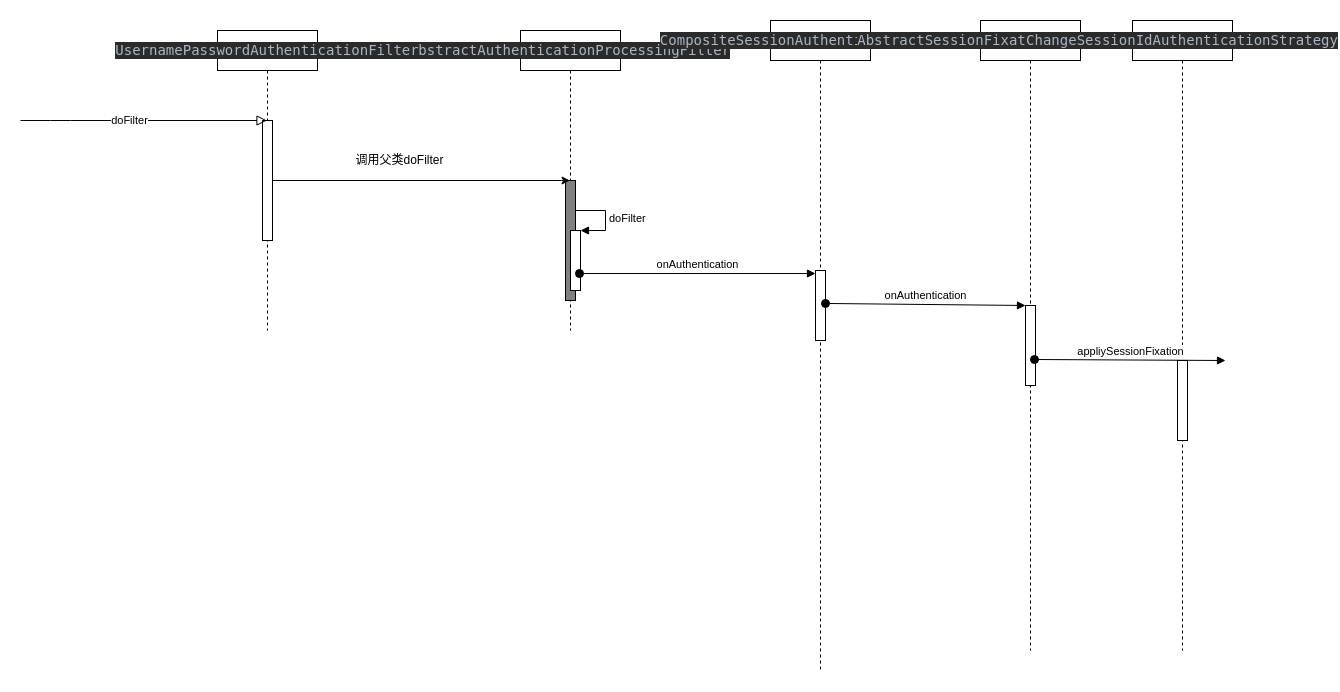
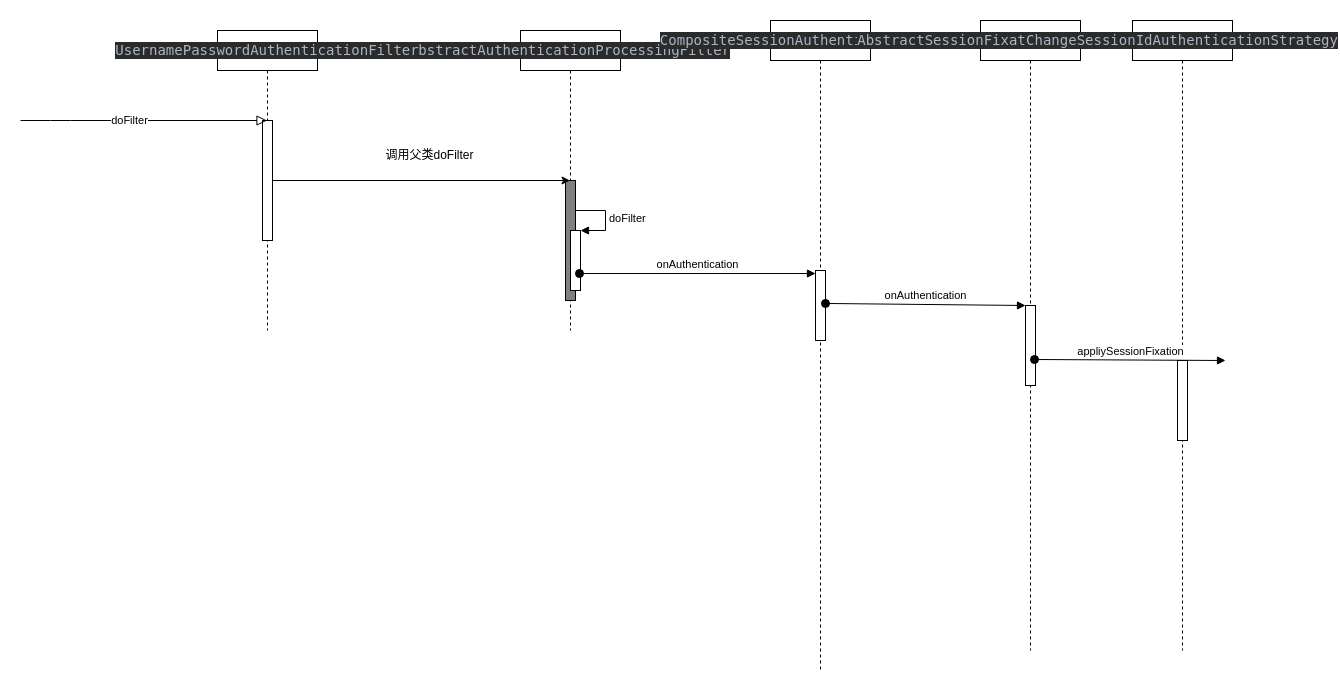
node "调用父类doFilter": moved (400, 161) -> (430, 156)
